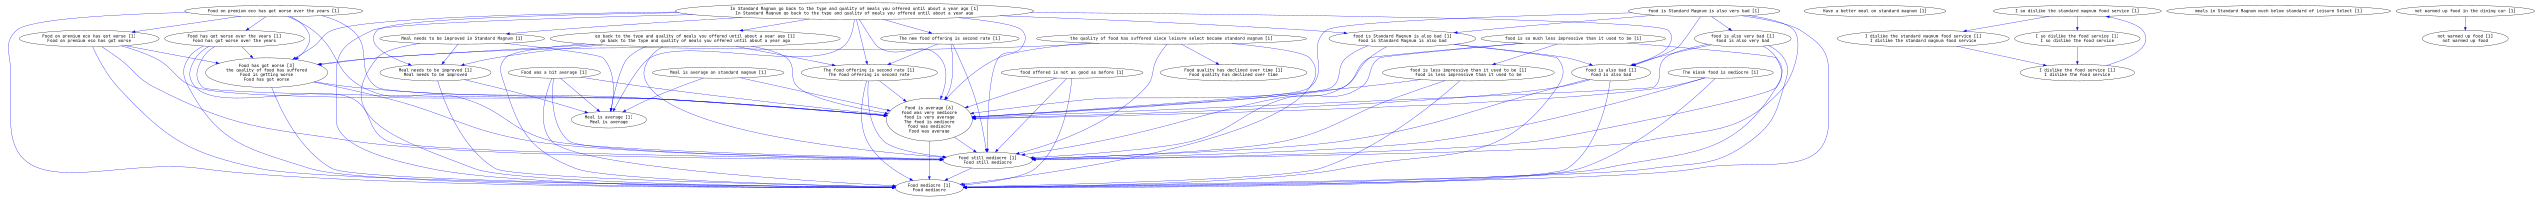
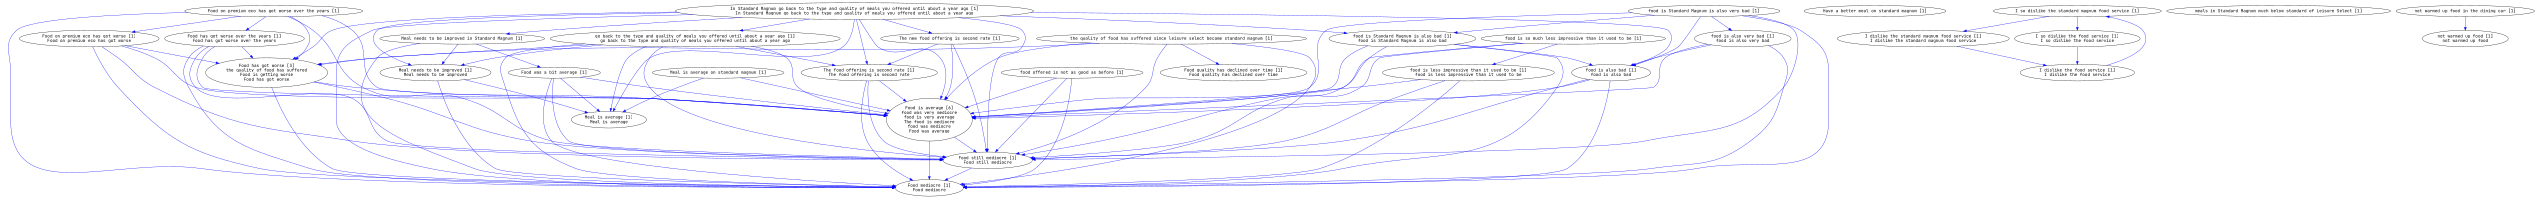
edge "Meal needs to be improved in Standard Magnum [1]" -> "Meal is average [1] Meal is average": now "Meal needs to be improved in Standard Magnum [1]" -> "Food was a bit average [1]"
node "The kiosk food is mediocre [1]": removed
edge "food is also very bad [1] food is also very bad" -> "Food still mediocre [1] Food still mediocre": removed
edge "food is so much less impressive than it used to be [1]" -> "Food mediocre [1] Food mediocre": removed
